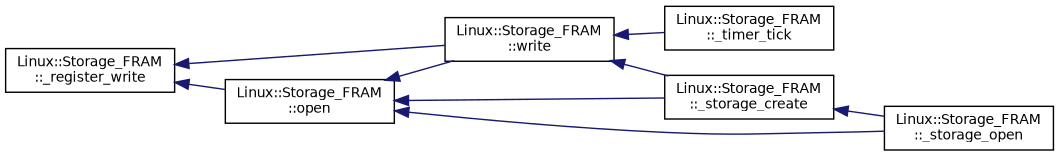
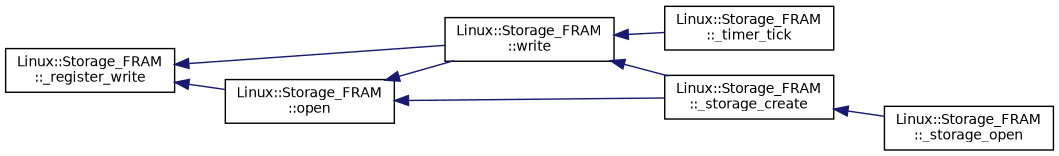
edge "Linux::Storage_FRAM ::_storage_open" -> "Linux::Storage_FRAM ::open": removed
